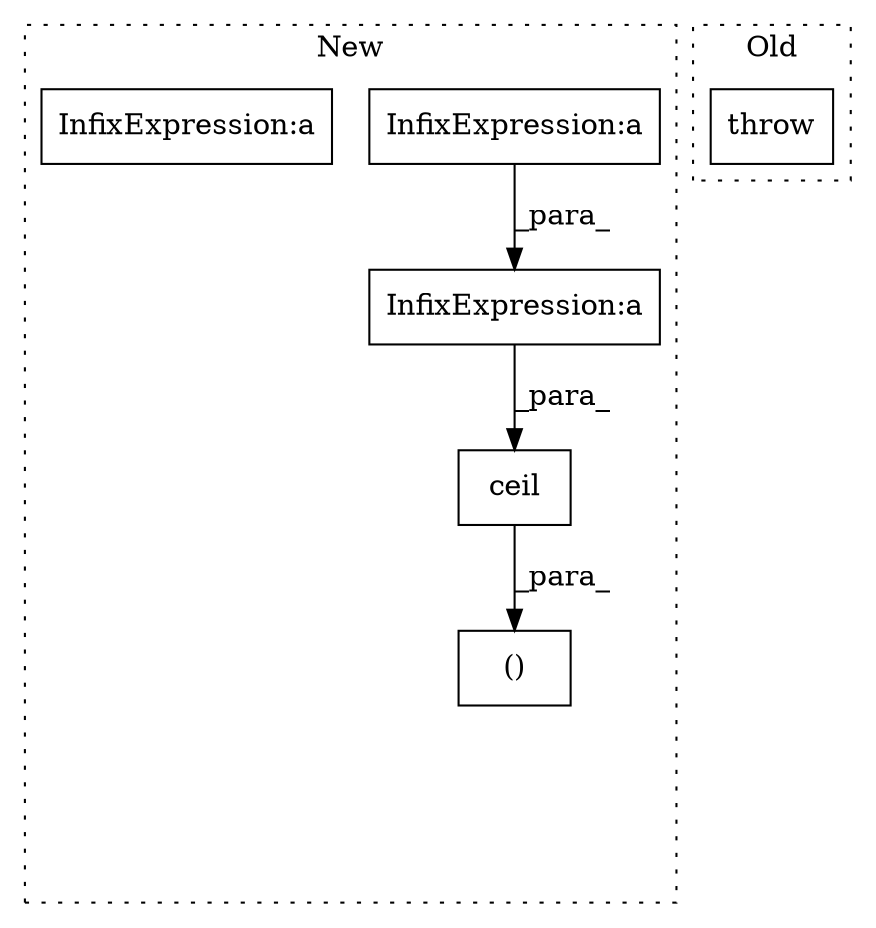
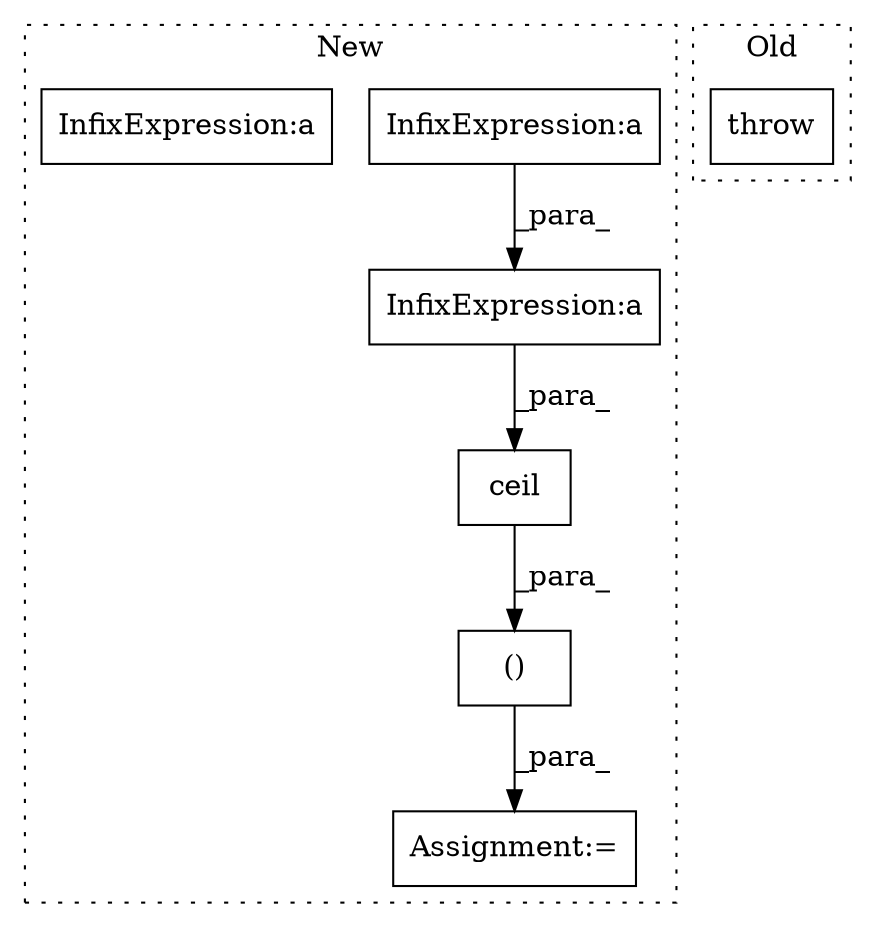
node "Assignment:=": added
